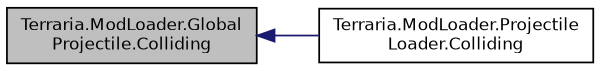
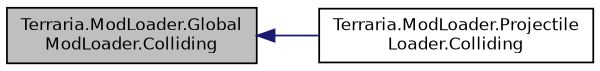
node "Terraria.ModLoader.Global Projectile.Colliding": label "Terraria.ModLoader.Global Projectile.Colliding" -> "Terraria.ModLoader.Global ModLoader.Colliding"
